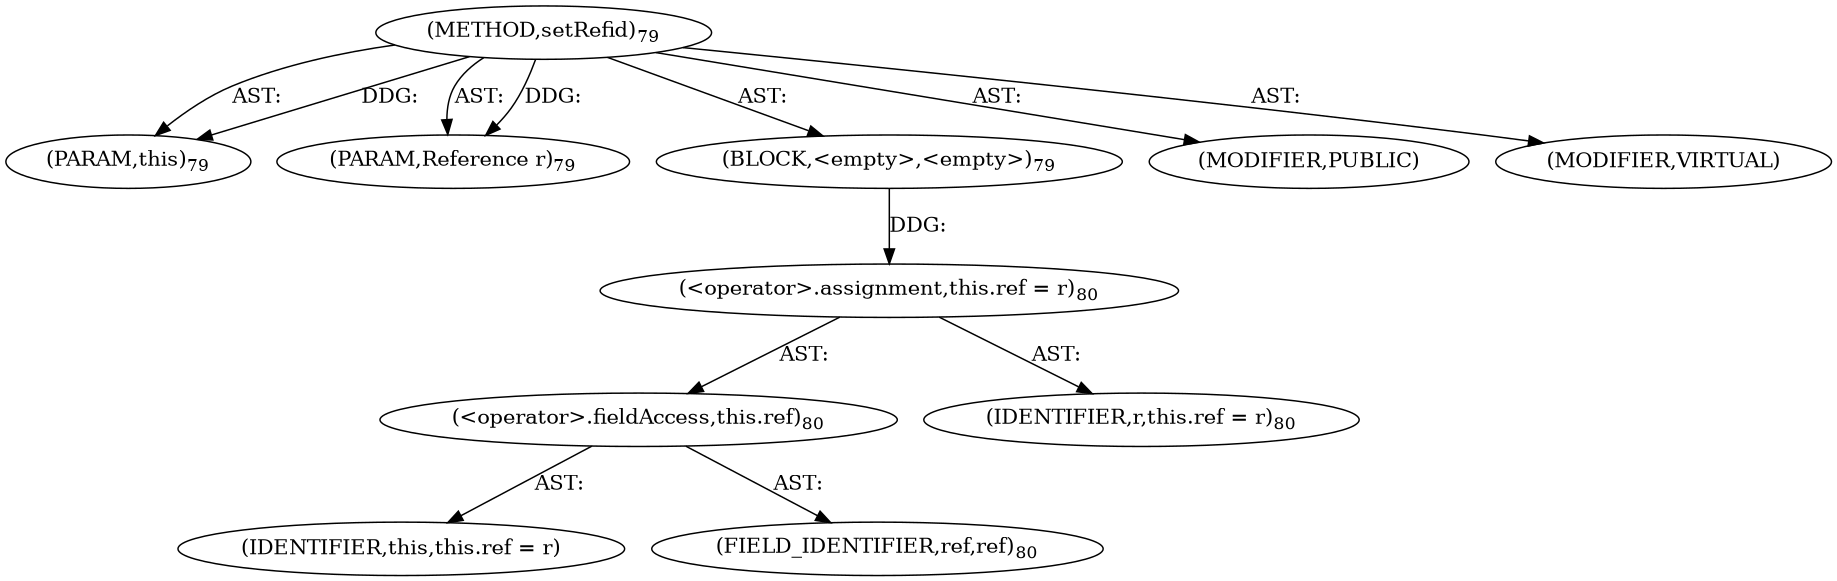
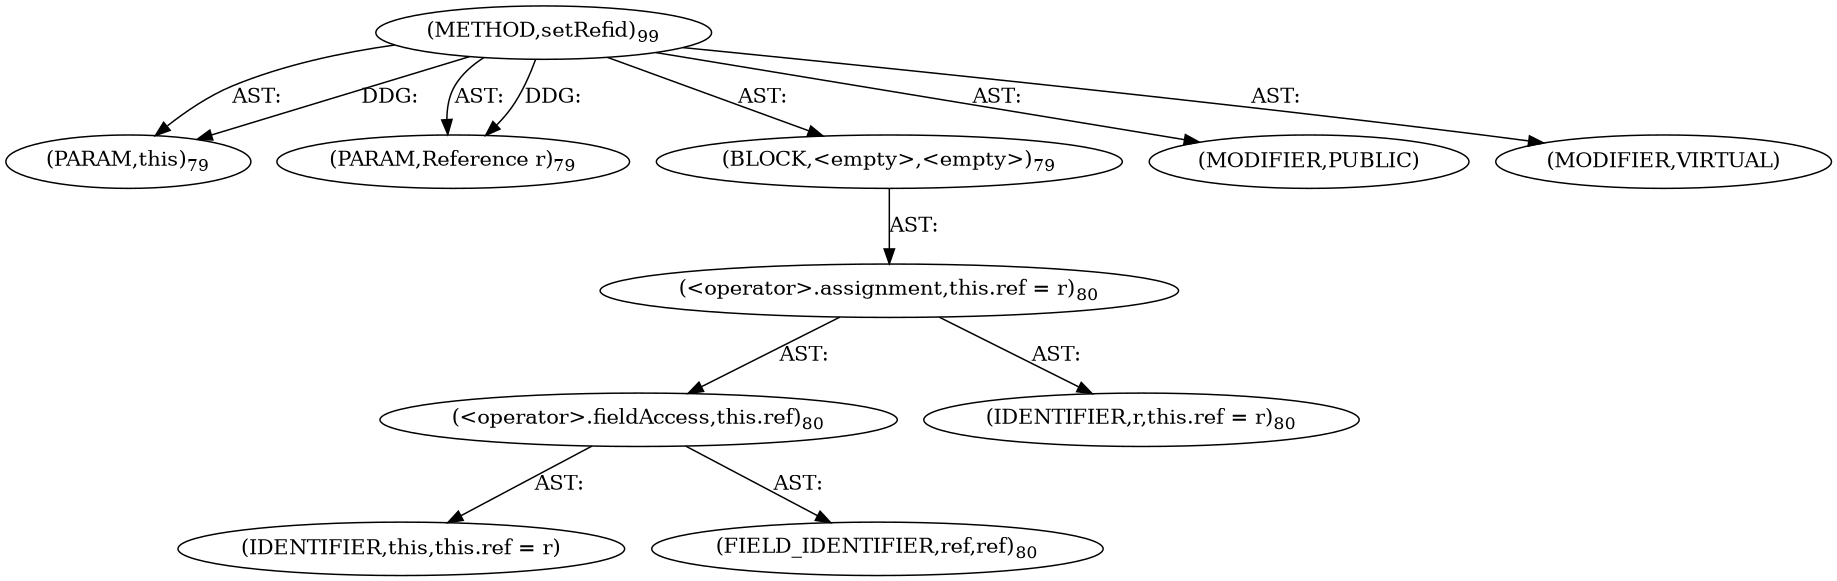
node "(METHOD,setRefid)": text "79" -> "99"
edge "(BLOCK,<empty>,<empty>)" -> "(<operator>.assignment,this.ref = r)": label "DDG: " -> "AST: "
